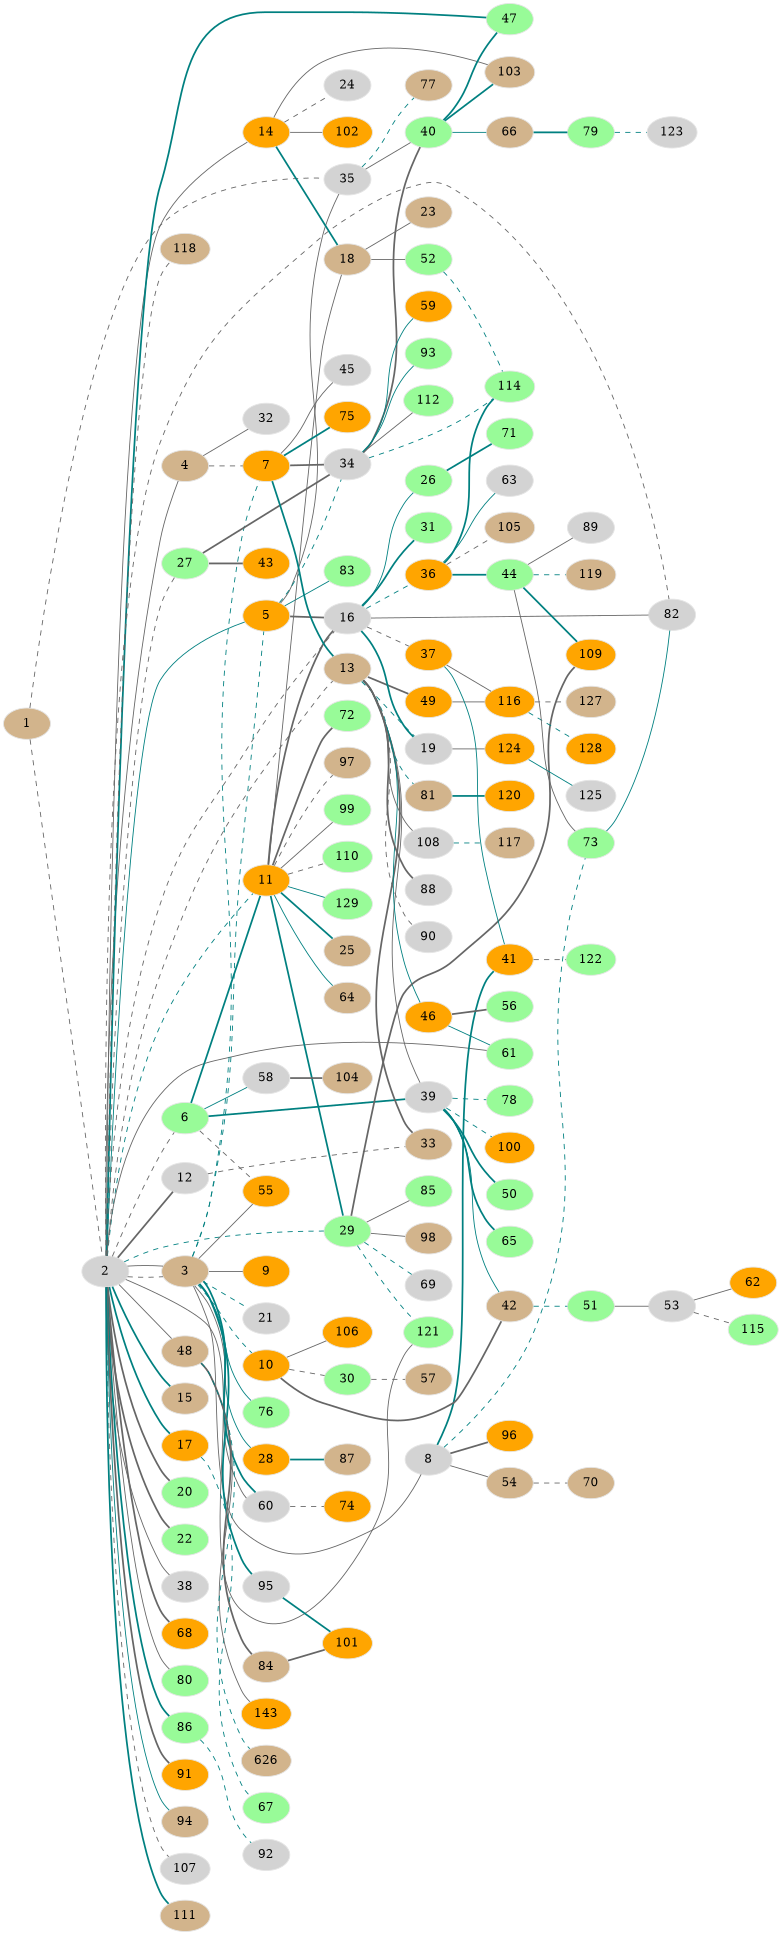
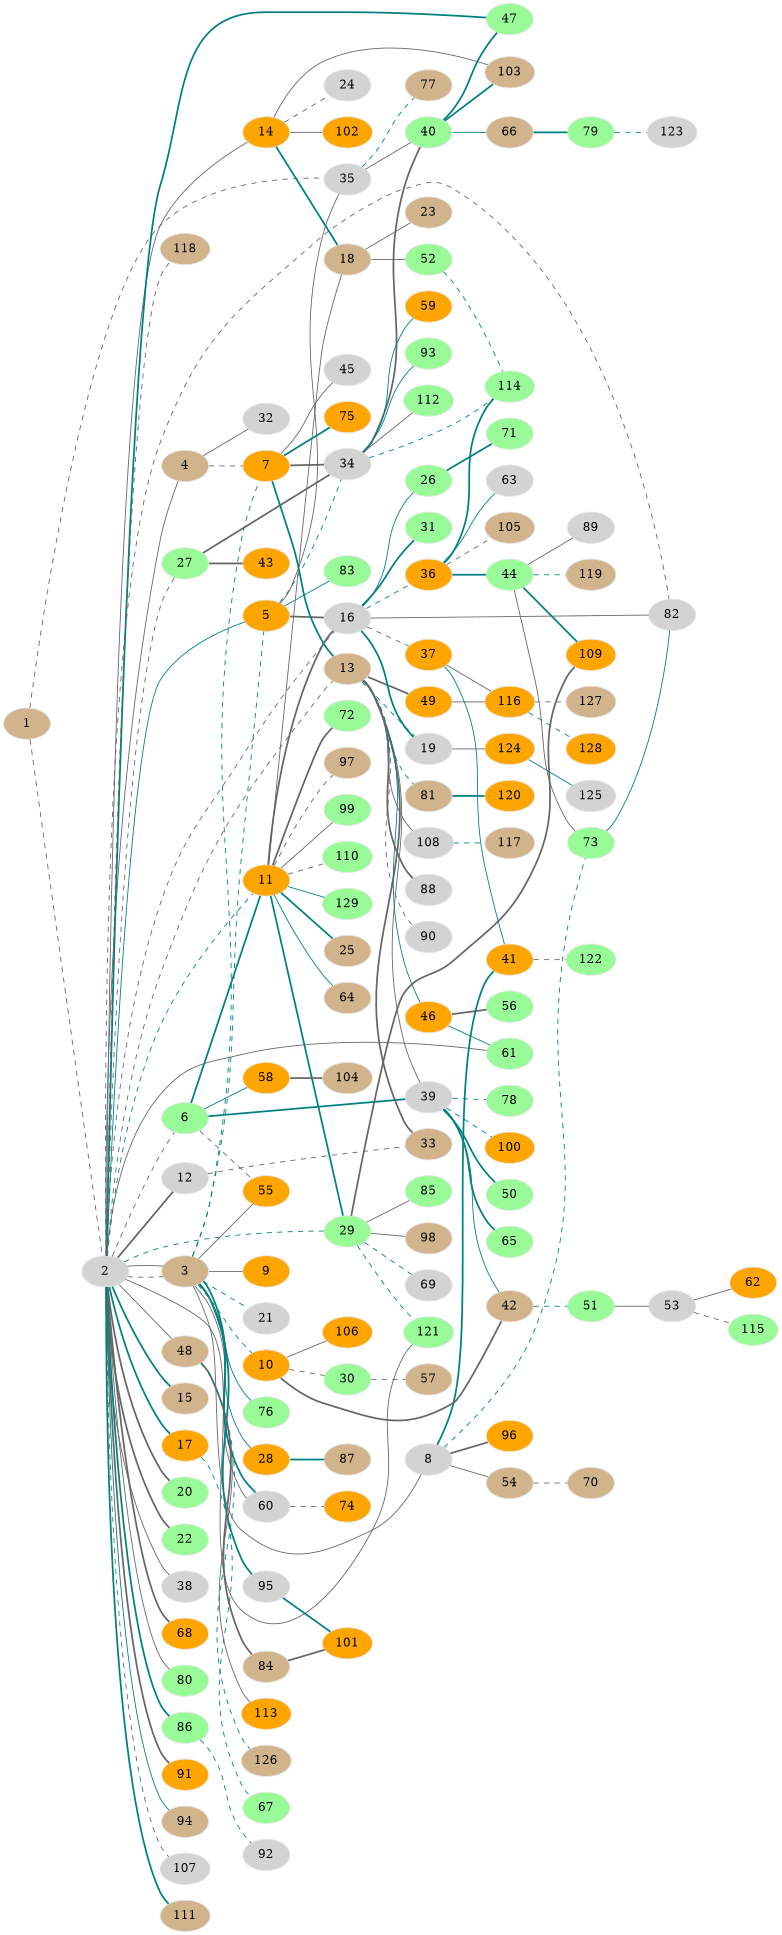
node "58": fillcolor lightgrey -> orange
node "143": label "143" -> "113"
node "626": label "626" -> "126"
